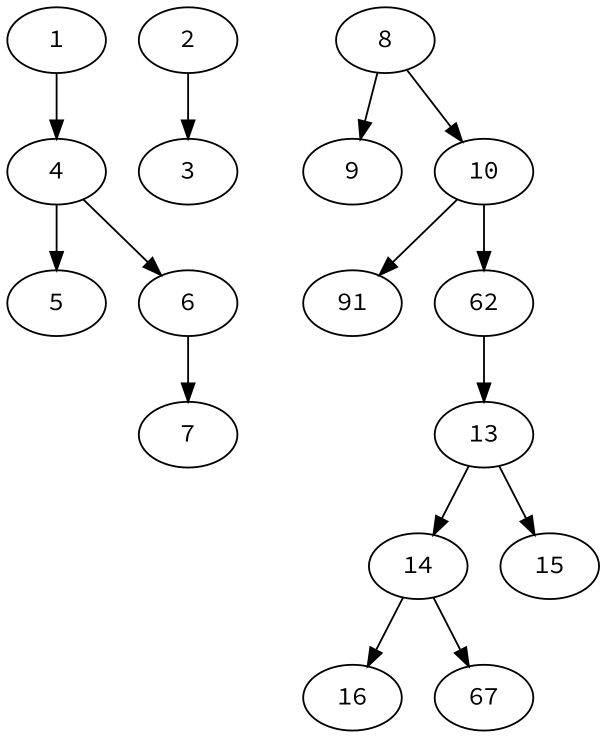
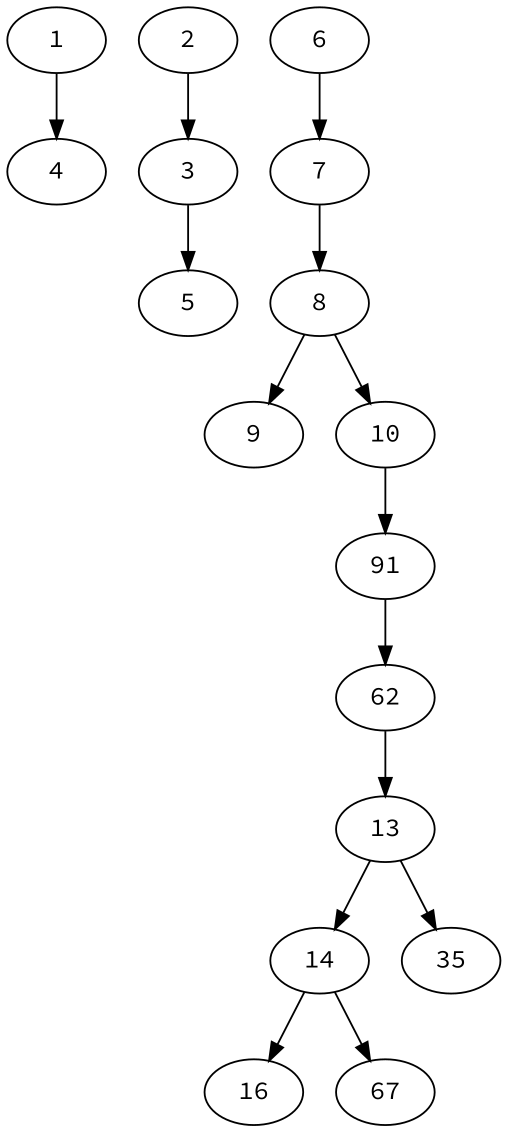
edge "4" -> "5": now "3" -> "5"
edge "7" -> "8": added
edge "10" -> "62": now "91" -> "62"
edge "4" -> "6": removed
node "15": label "15" -> "35"
